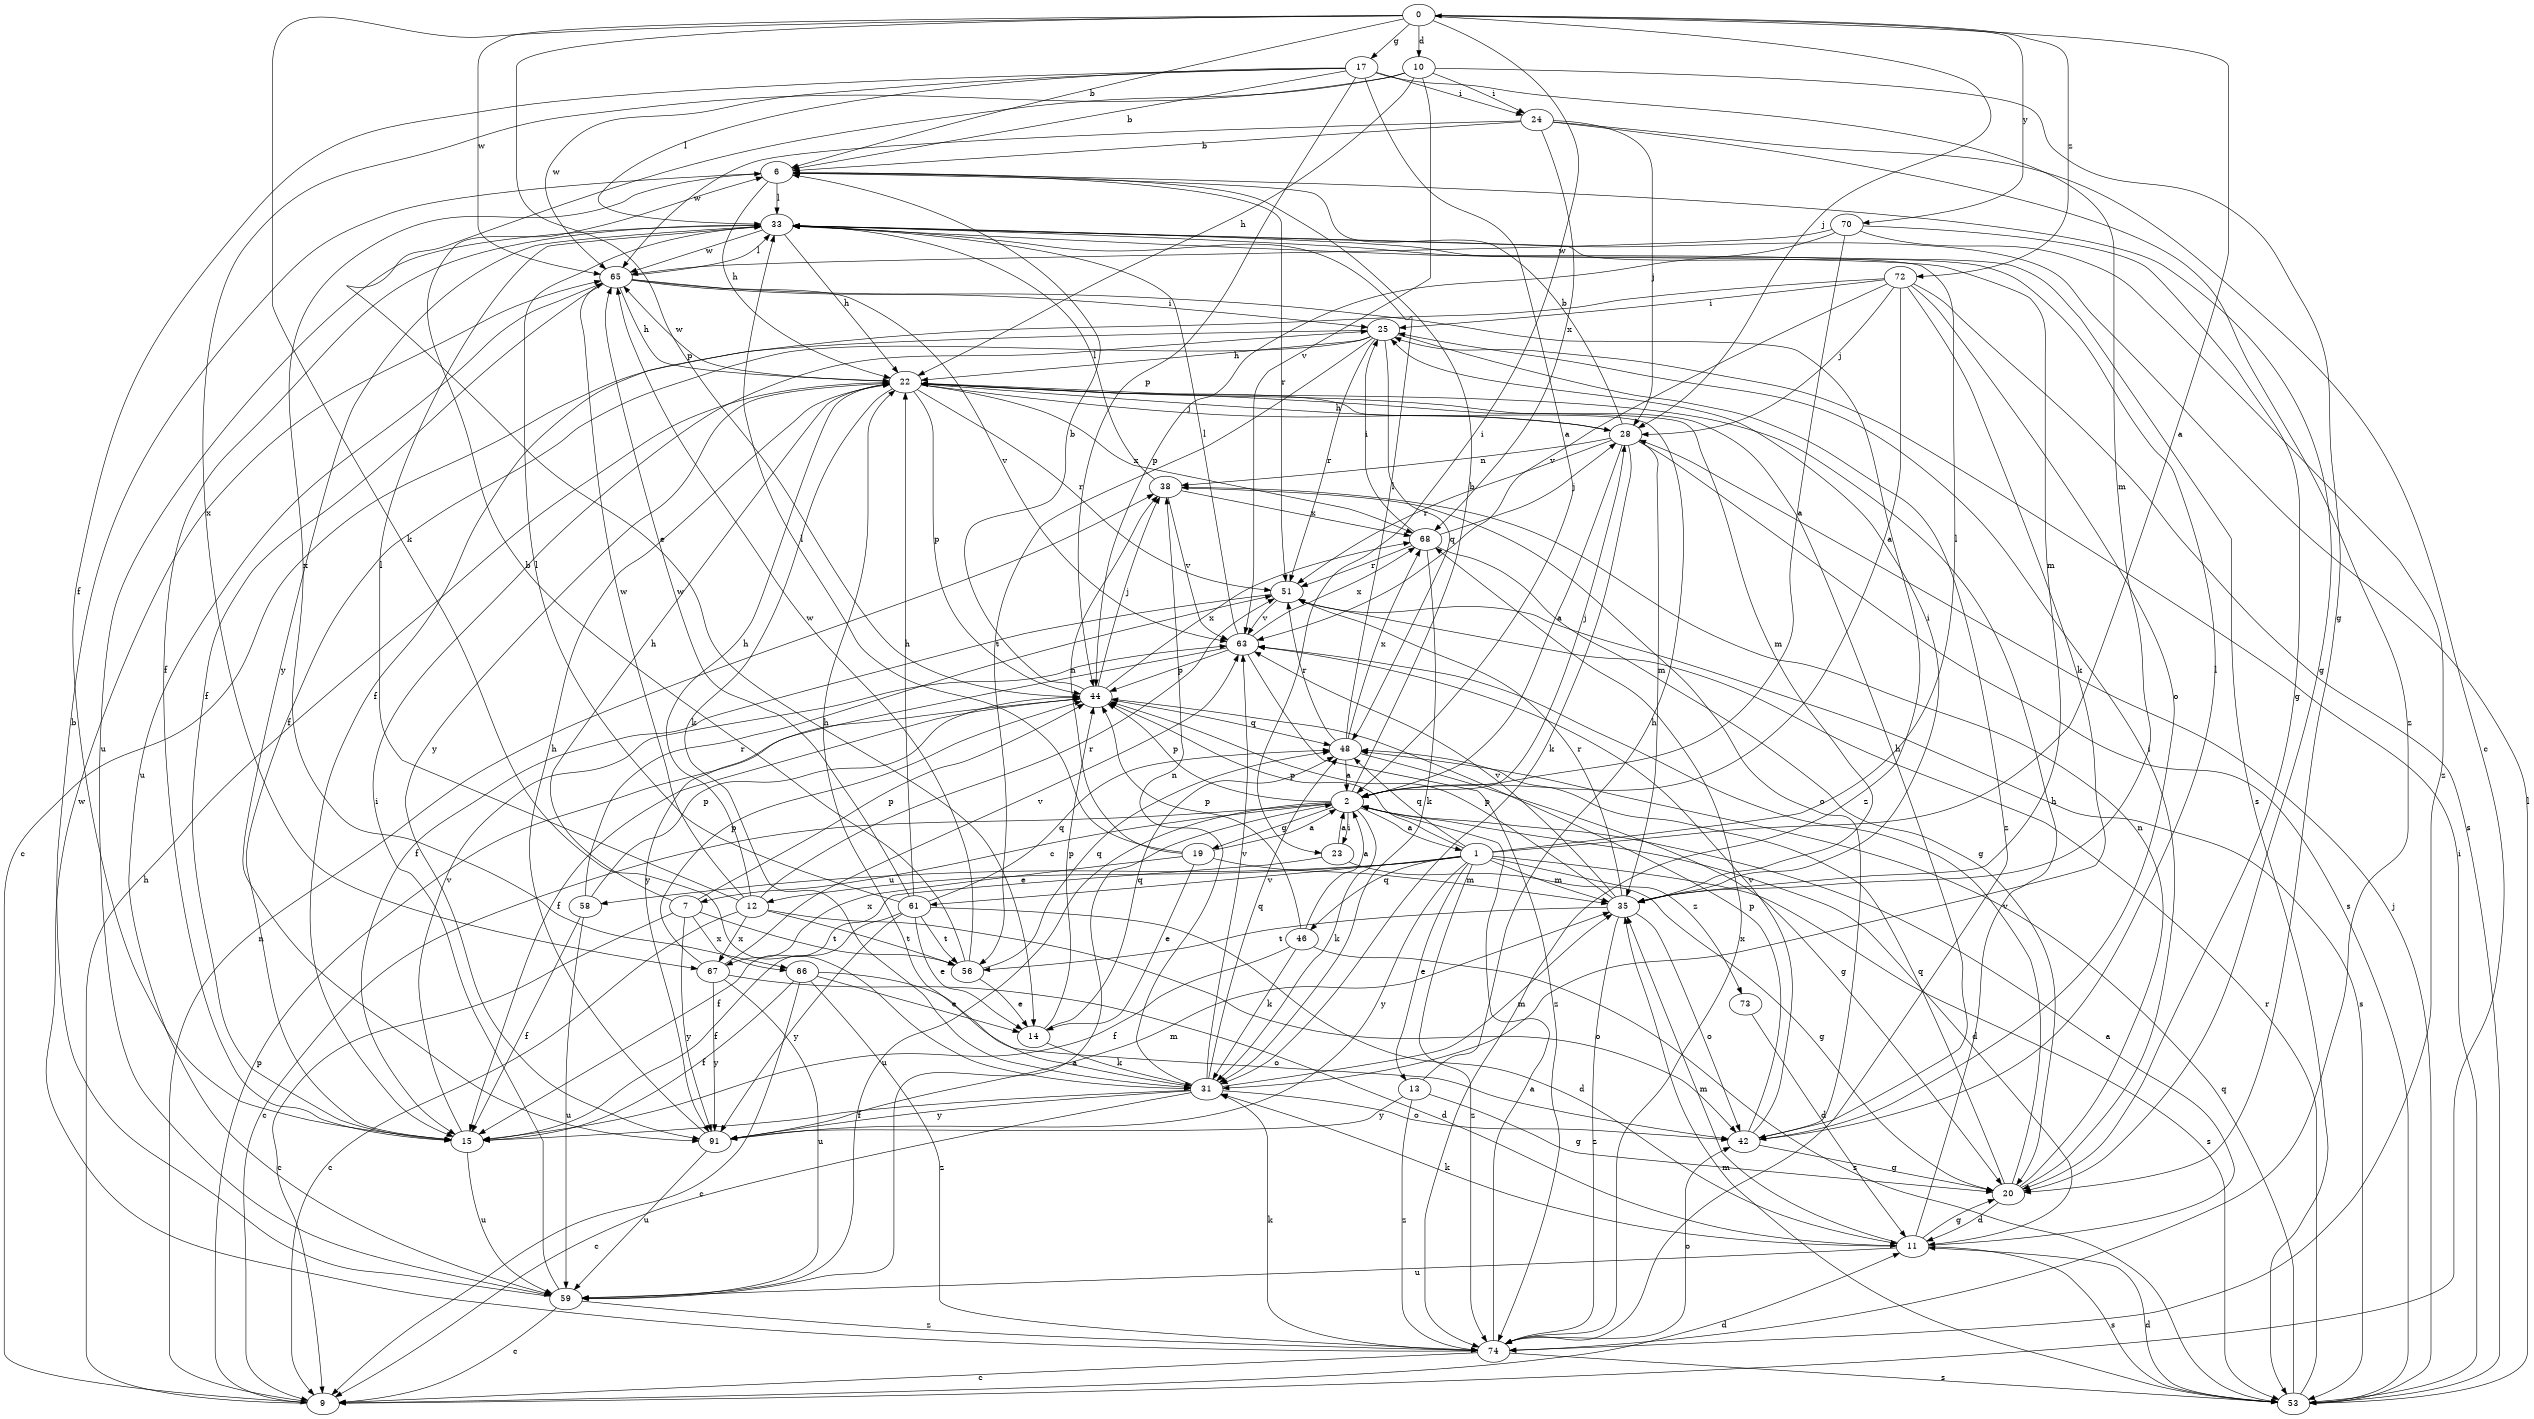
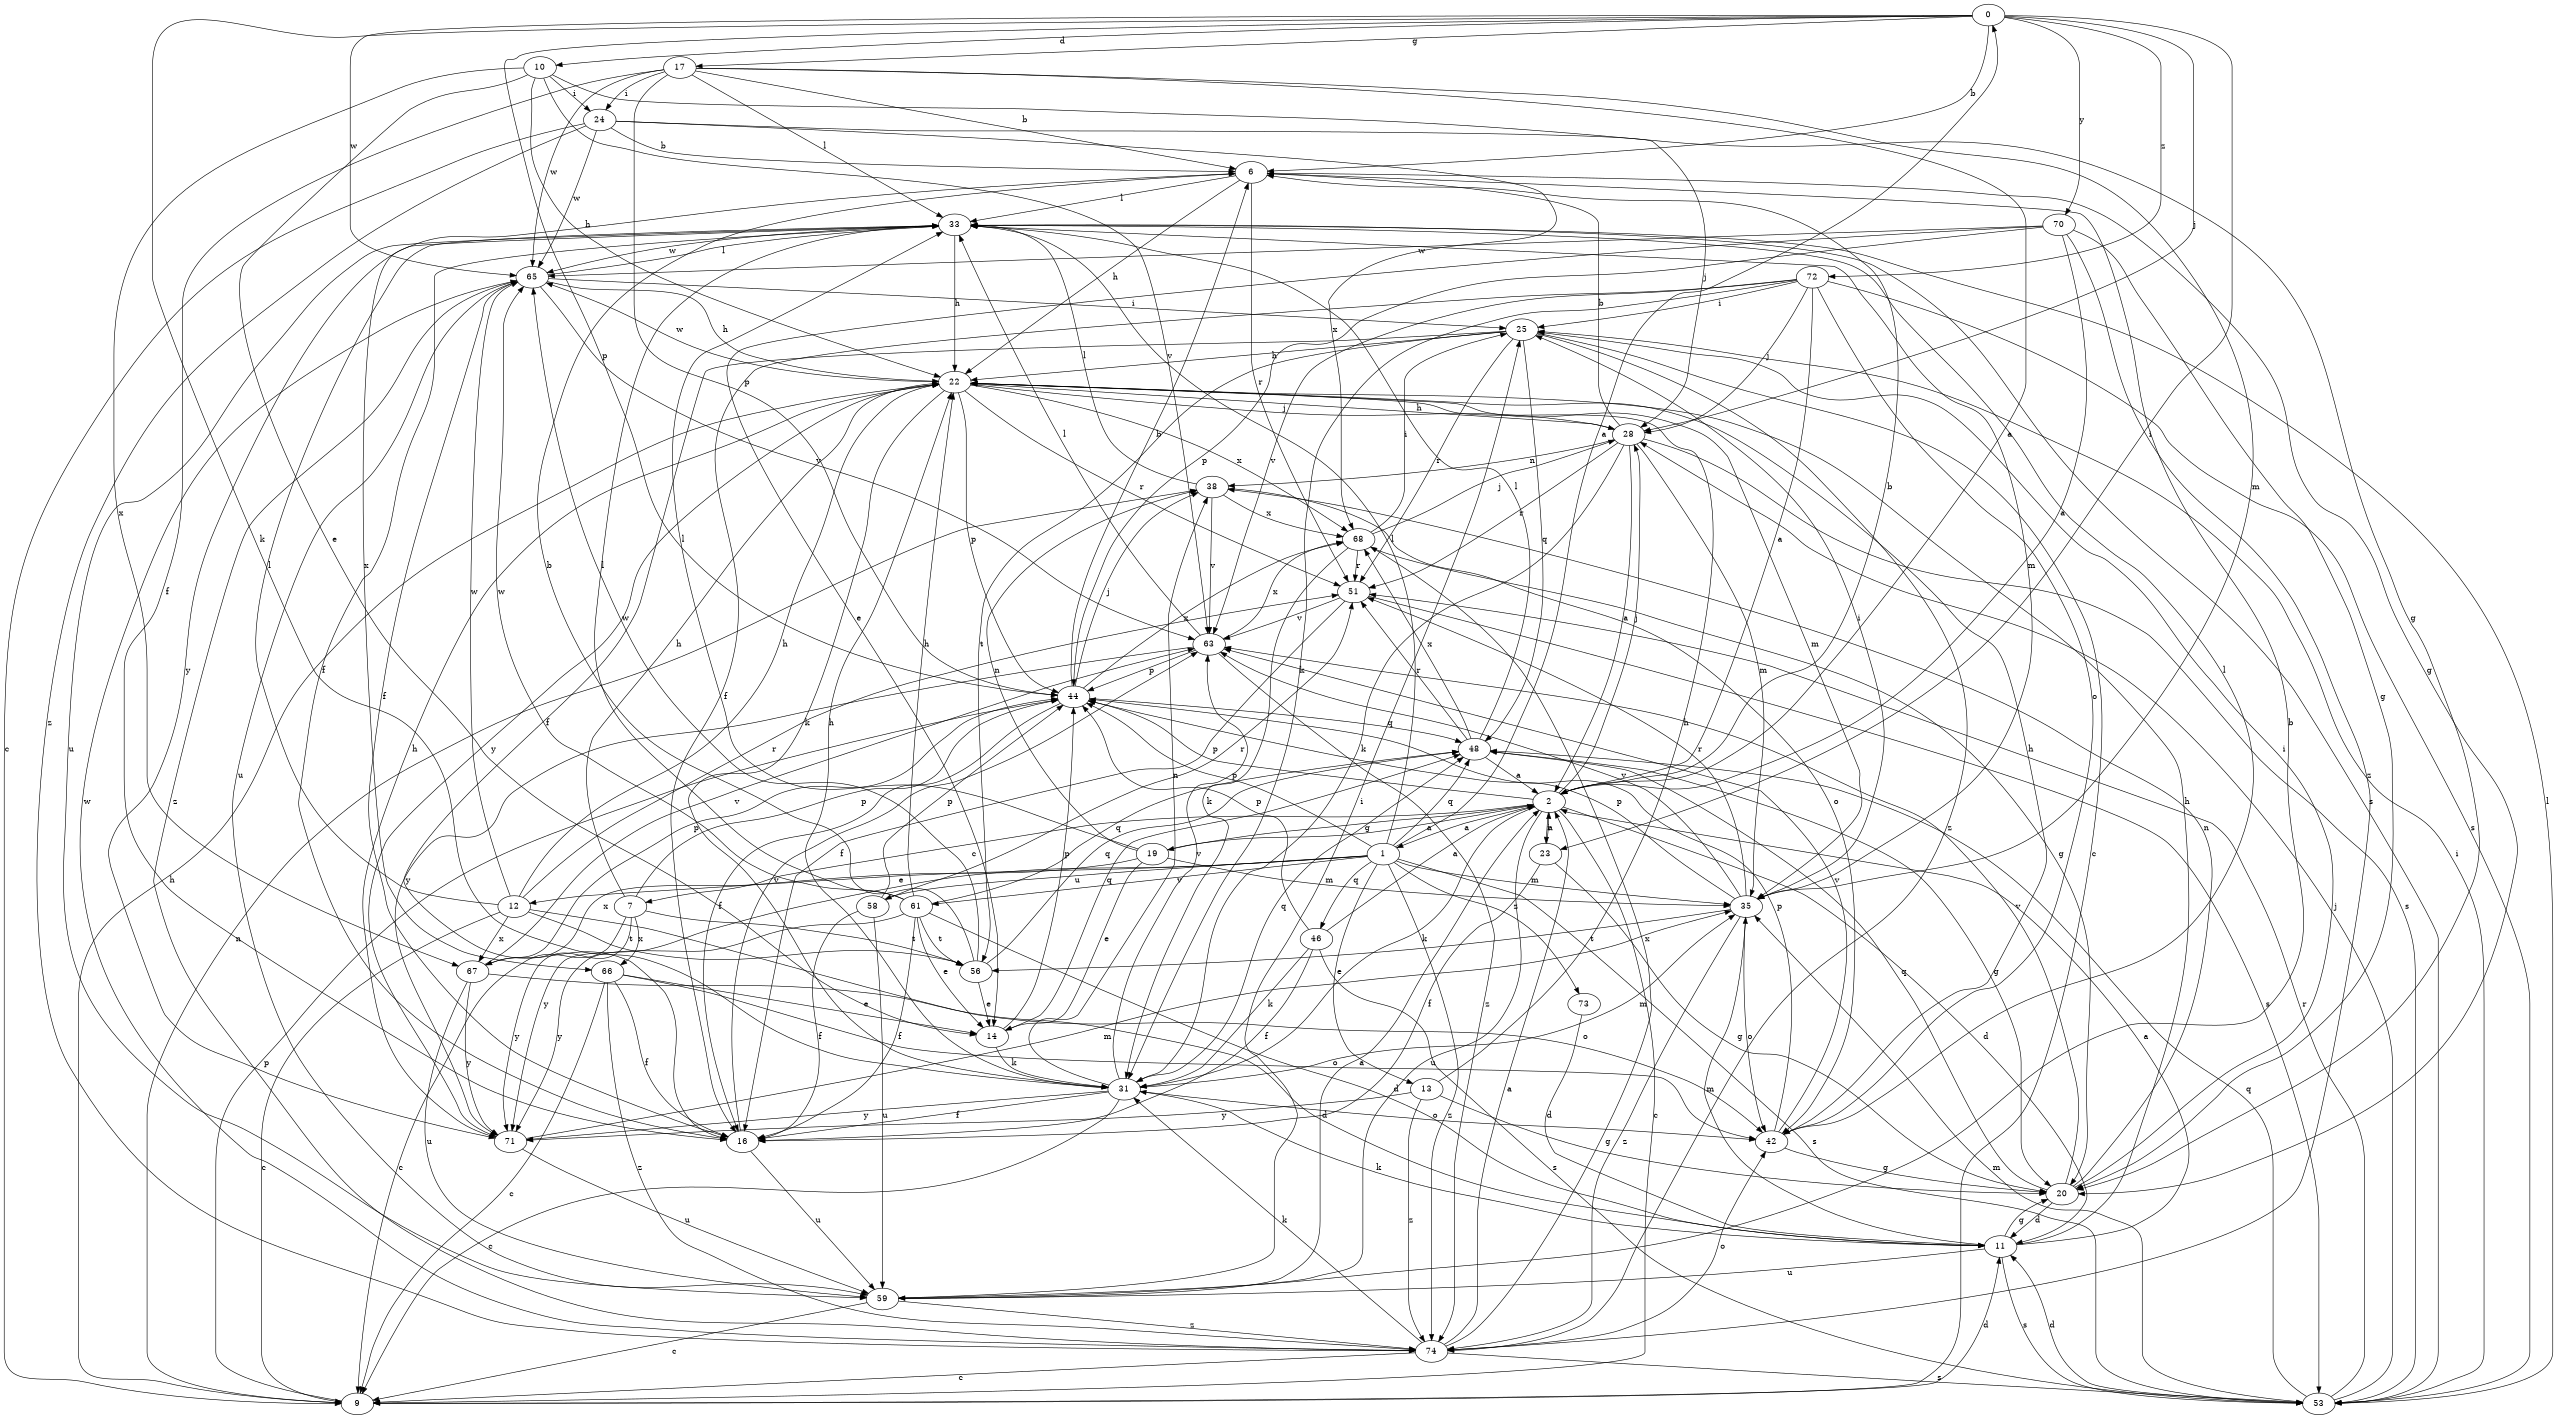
edge "70" -> "14": added, label "e"
node "15": label "15" -> "16"
node "91": label "91" -> "71"
